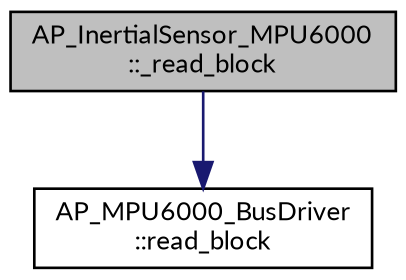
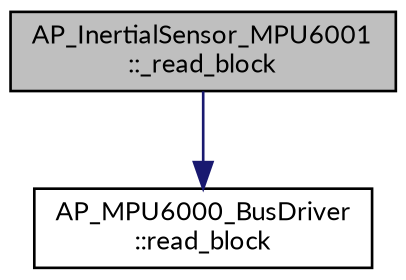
node "AP_InertialSensor_MPU6000 ::_read_block": label "AP_InertialSensor_MPU6000 ::_read_block" -> "AP_InertialSensor_MPU6001 ::_read_block"
